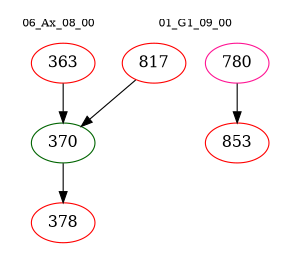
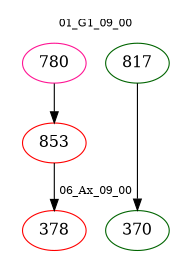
cluster "06_Ax_08_00": label "06_Ax_08_00" -> "06_Ax_09_00"
node "363": removed
node "817": color red -> darkgreen
edge "370" -> "378": now "853" -> "378"
